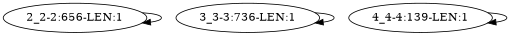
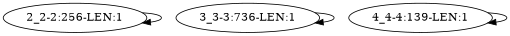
node "2_2-2:656-LEN:1": label "2_2-2:656-LEN:1" -> "2_2-2:256-LEN:1"
